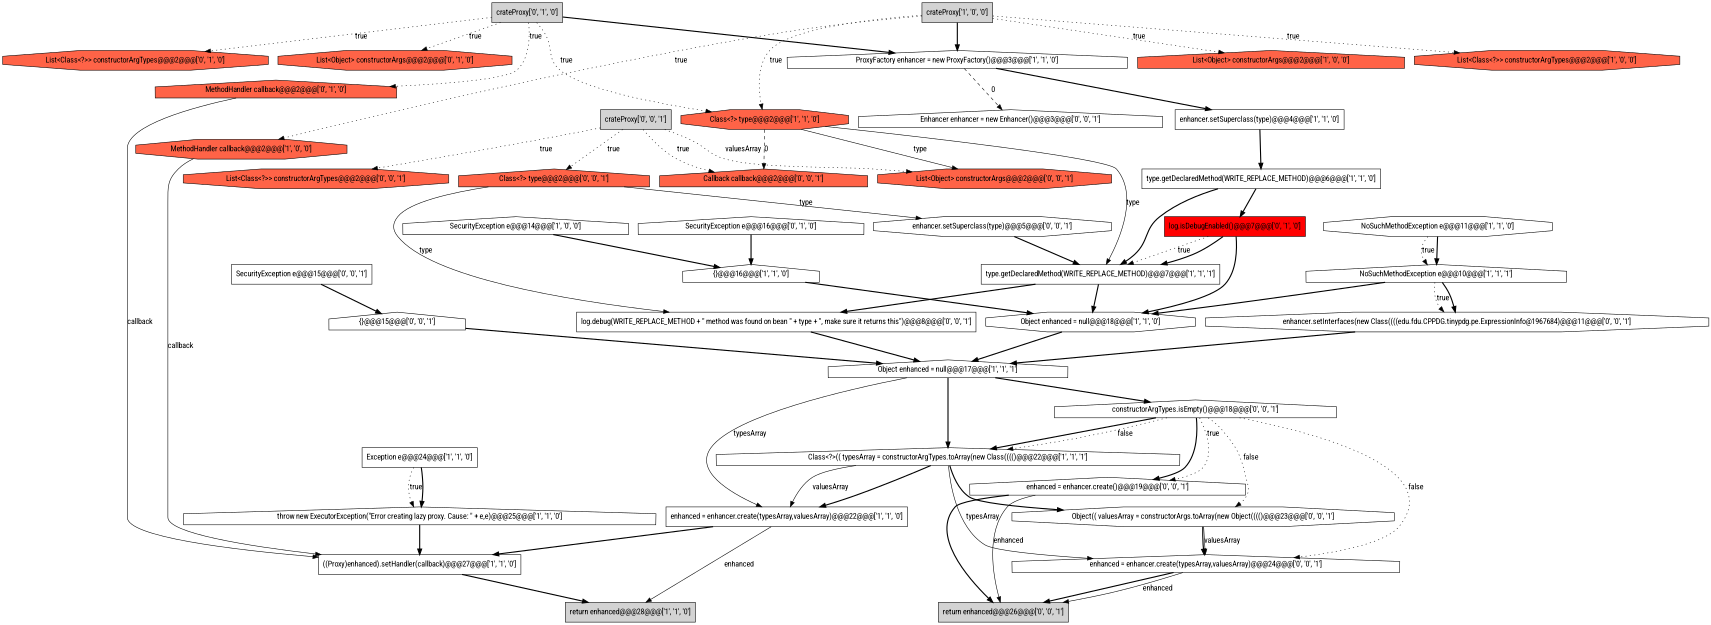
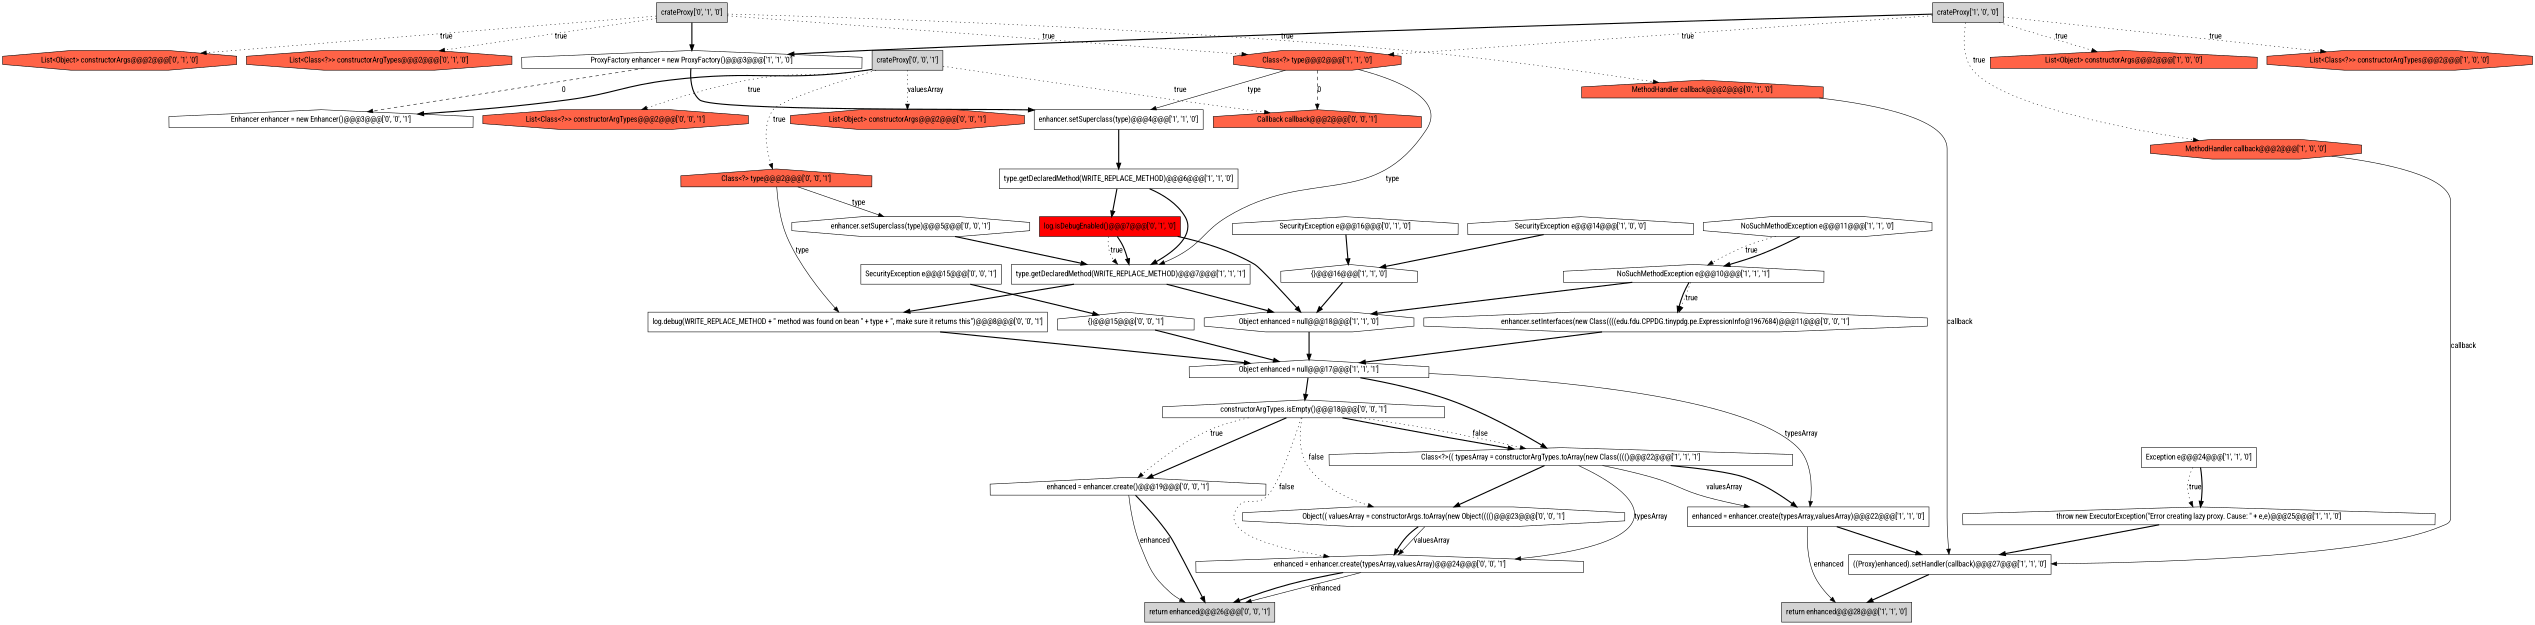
edge "crateProxy['0', '0', '1']" -> "Enhancer enhancer = new Enhancer()@@@3@@@['0', '0', '1']": added
edge "Class<?> type@@@2@@@['1', '1', '0']" -> "List<Object> constructorArgs@@@2@@@['0', '0', '1']": now "Class<?> type@@@2@@@['1', '1', '0']" -> "enhancer.setSuperclass(type)@@@4@@@['1', '1', '0']"
